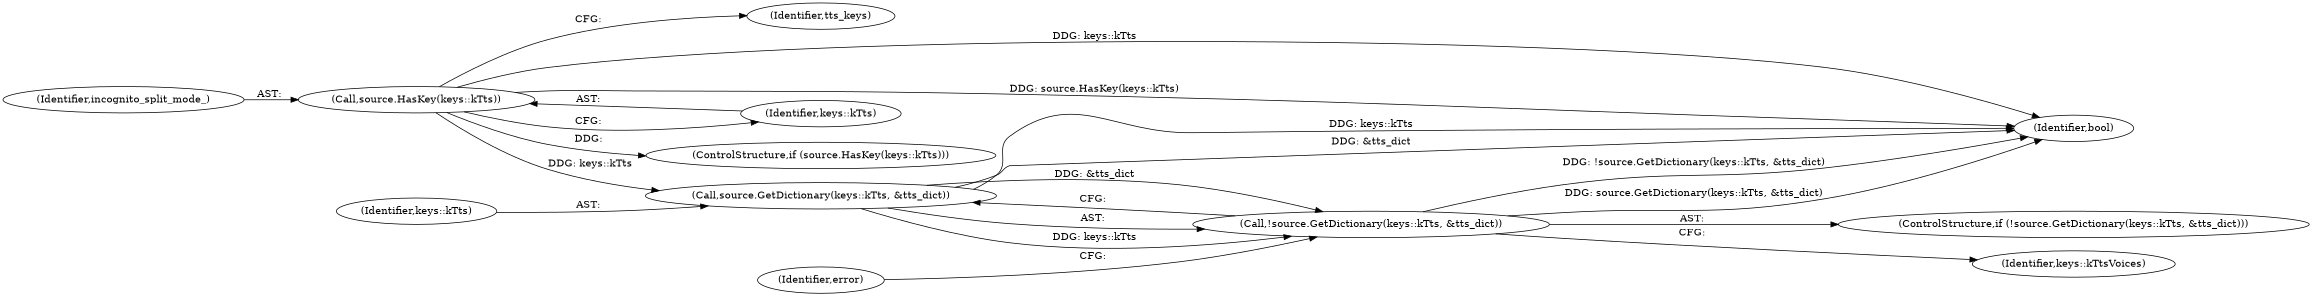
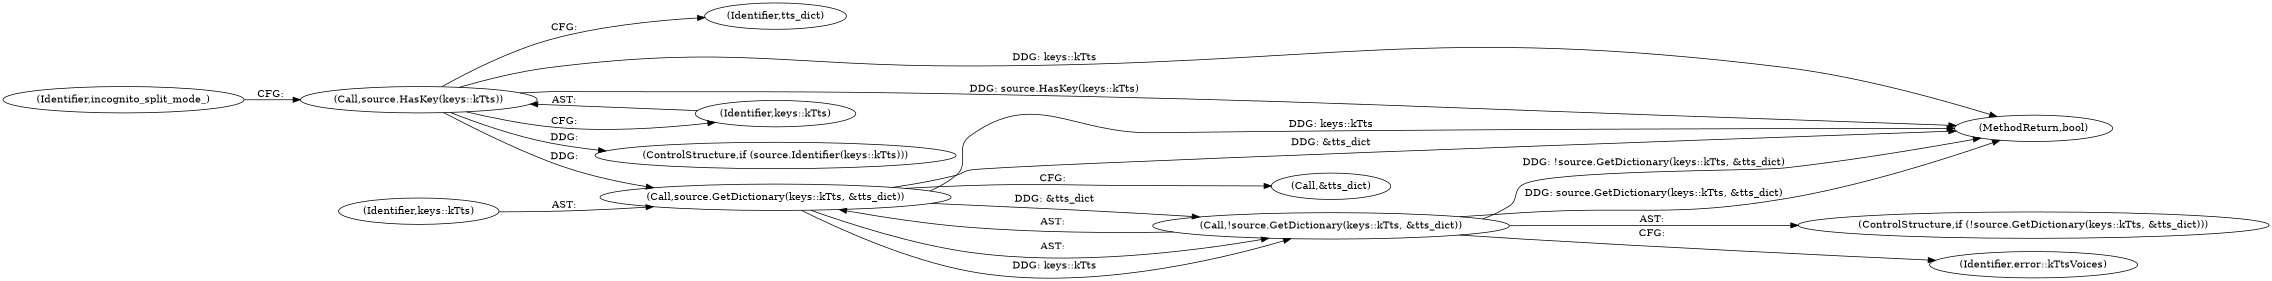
node "(Identifier,tts_keys)": label "(Identifier,tts_keys)" -> "(Identifier,tts_dict)"
edge "(Identifier,incognito_split_mode_)" -> "(Call,source.HasKey(keys::kTts))": label "AST: " -> "CFG: "
node "(Identifier,bool)": label "(Identifier,bool)" -> "(MethodReturn,bool)"
node "(ControlStructure,if (source.HasKey(keys::kTts)))": label "(ControlStructure,if (source.HasKey(keys::kTts)))" -> "(ControlStructure,if (source.Identifier(keys::kTts)))"
edge "(Call,source.HasKey(keys::kTts))" -> "(Call,source.GetDictionary(keys::kTts, &tts_dict))": label "DDG: keys::kTts" -> "DDG: "
node "(Call,&tts_dict)": added
edge "(Call,!source.GetDictionary(keys::kTts, &tts_dict))" -> "(Call,source.GetDictionary(keys::kTts, &tts_dict))": label "CFG: " -> "AST: "
node "(Identifier,keys::kTtsVoices)": label "(Identifier,keys::kTtsVoices)" -> "(Identifier,error::kTtsVoices)"
node "(Identifier,error)": removed
